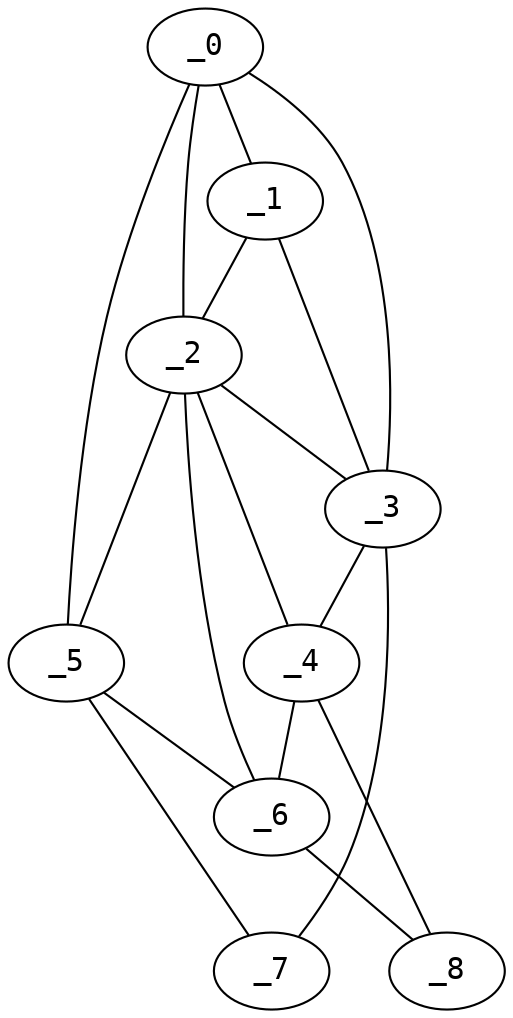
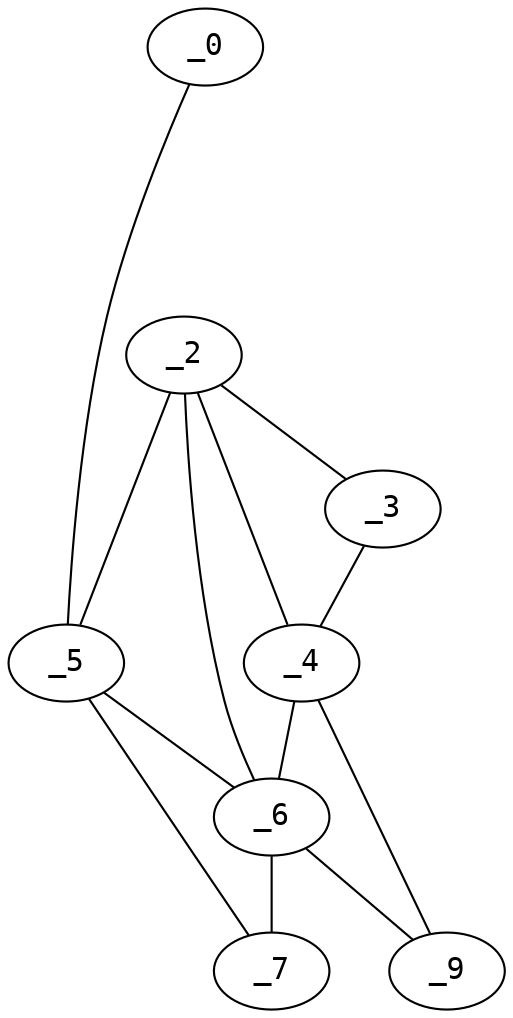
edge "_0" -- "_2": removed
node "_1": removed
edge "_0" -- "_3": removed
edge "_3" -- "_7": now "_6" -- "_7"
node "_8": label "_8" -> "_9"
